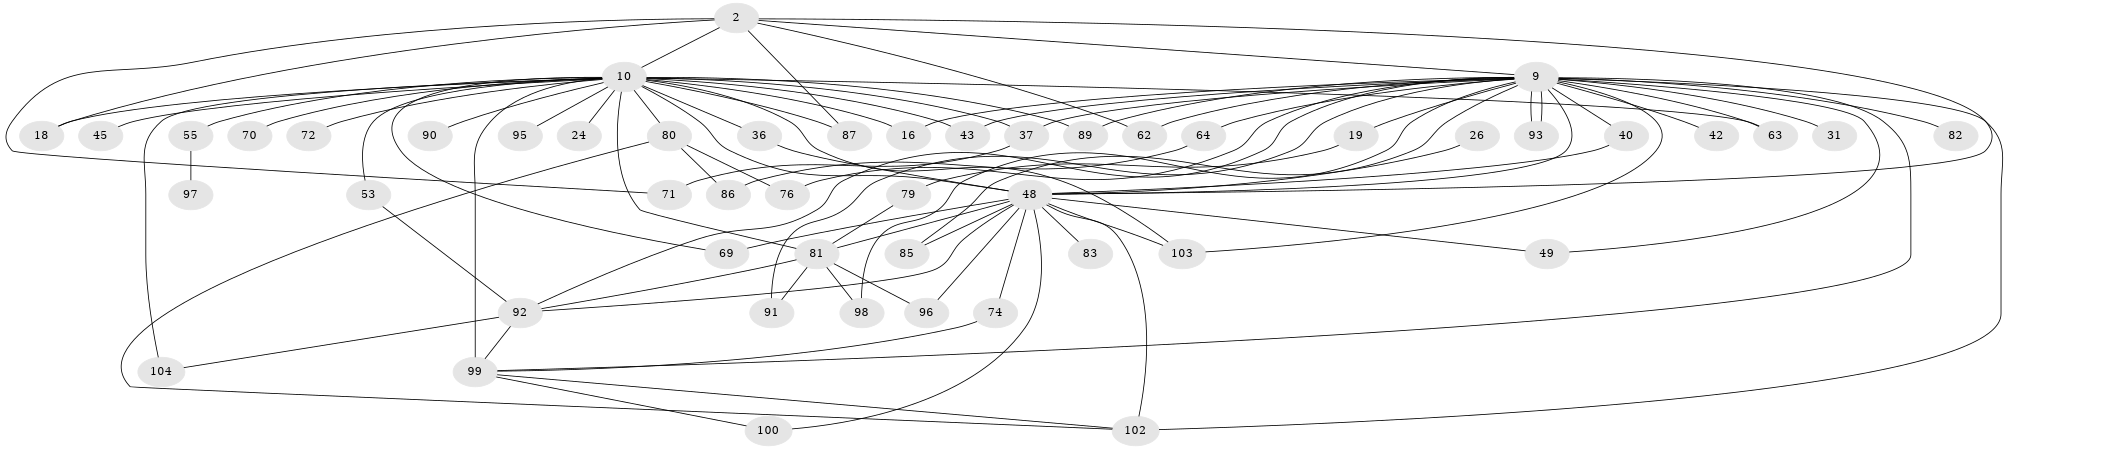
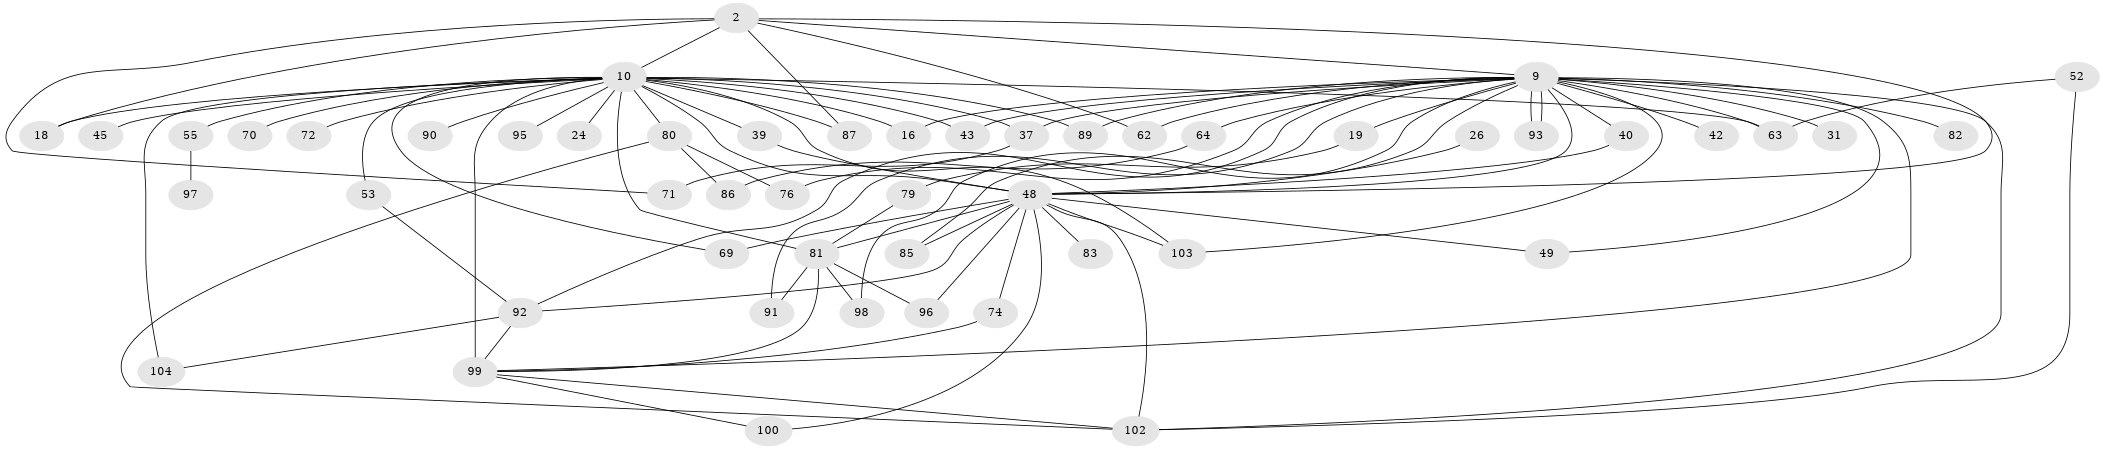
node "52": added
node "36": label "36" -> "39"
edge "81" -- "92": now "81" -- "99"
